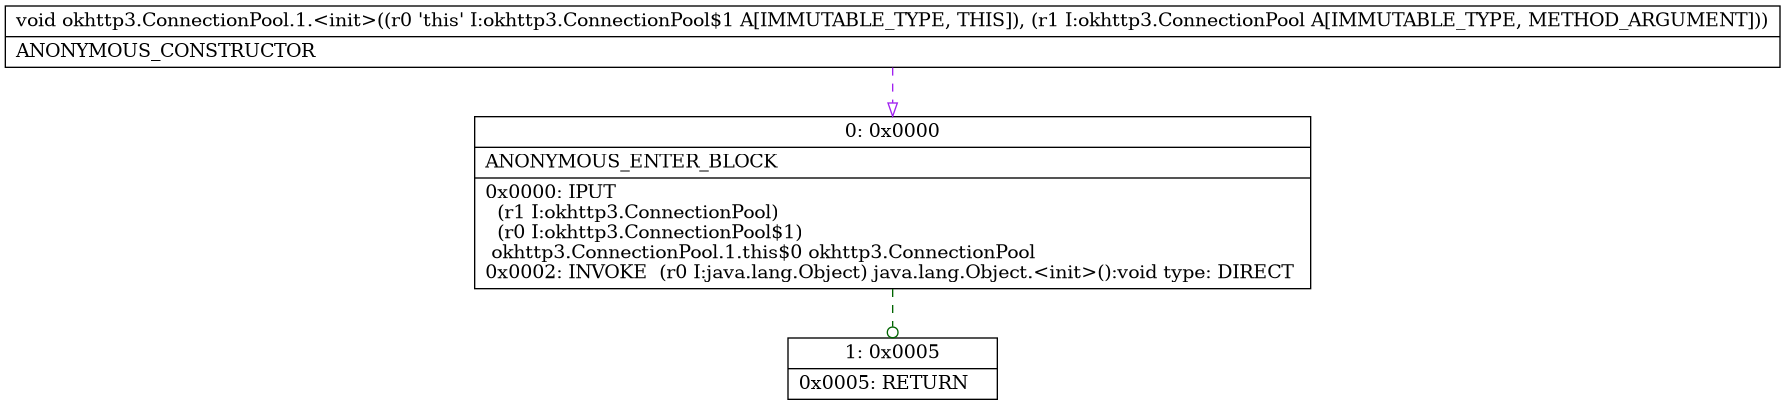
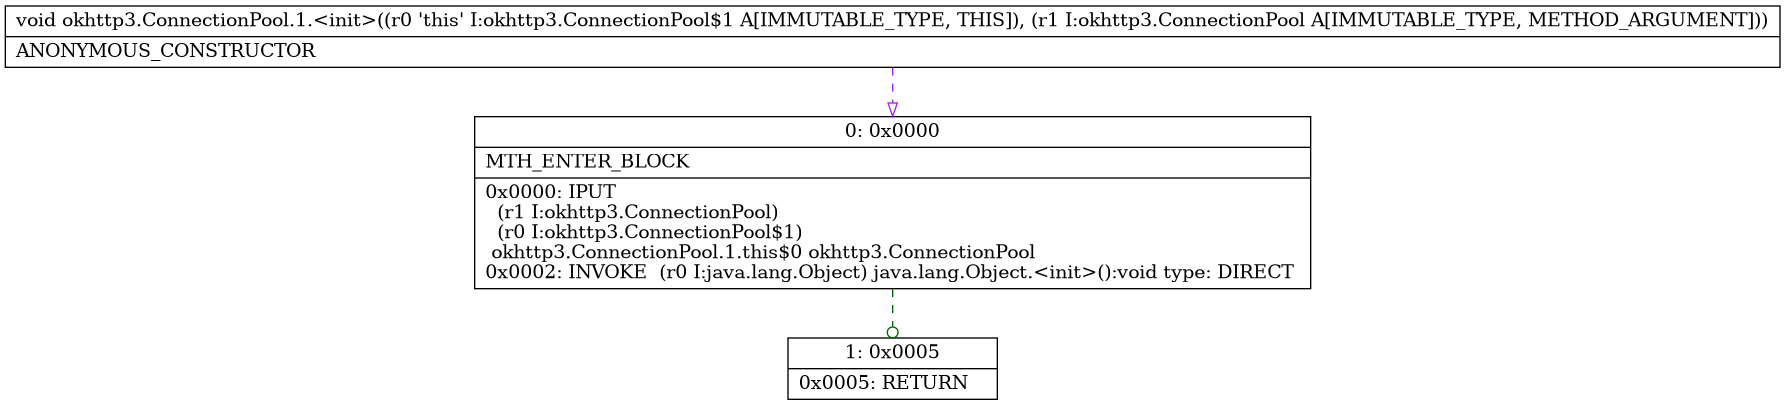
node "0: 0x0000": text "ANONYMOUS_ENTER_BLOCK" -> "MTH_ENTER_BLOCK"
